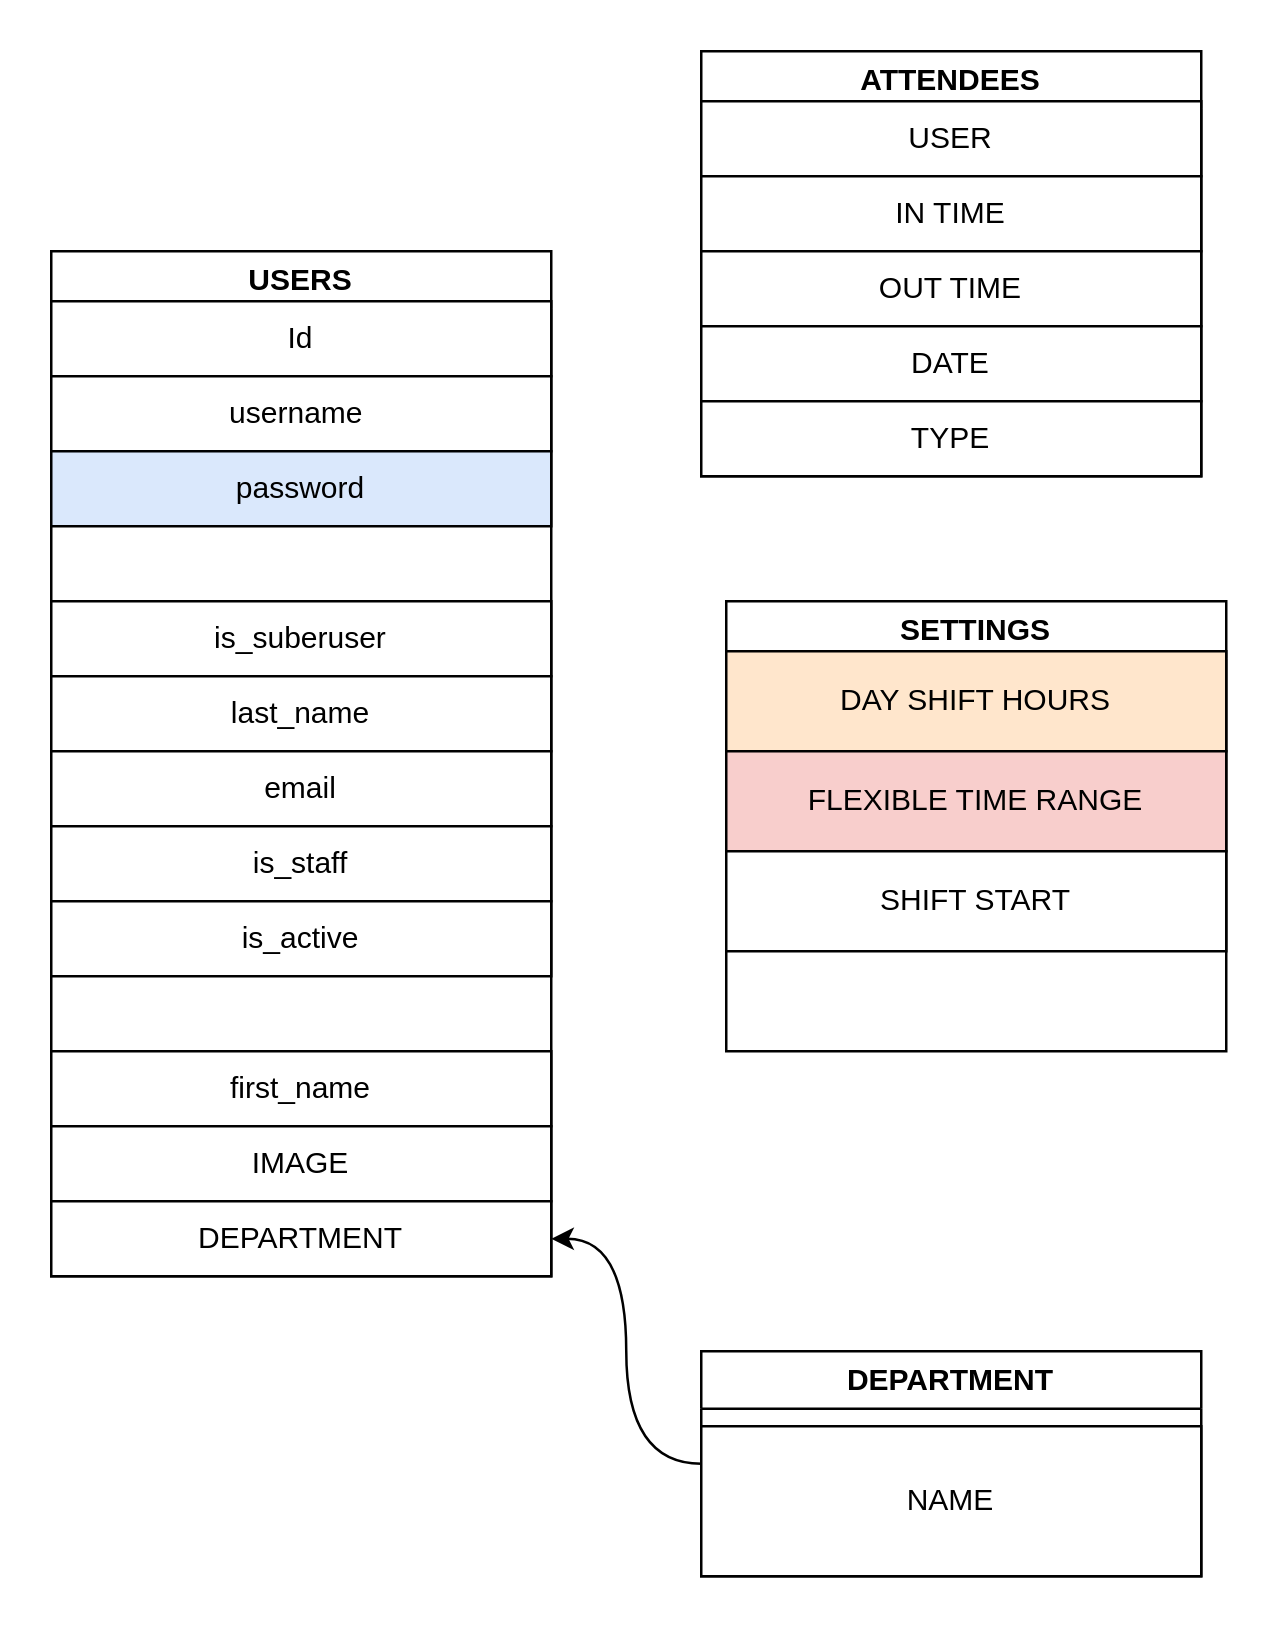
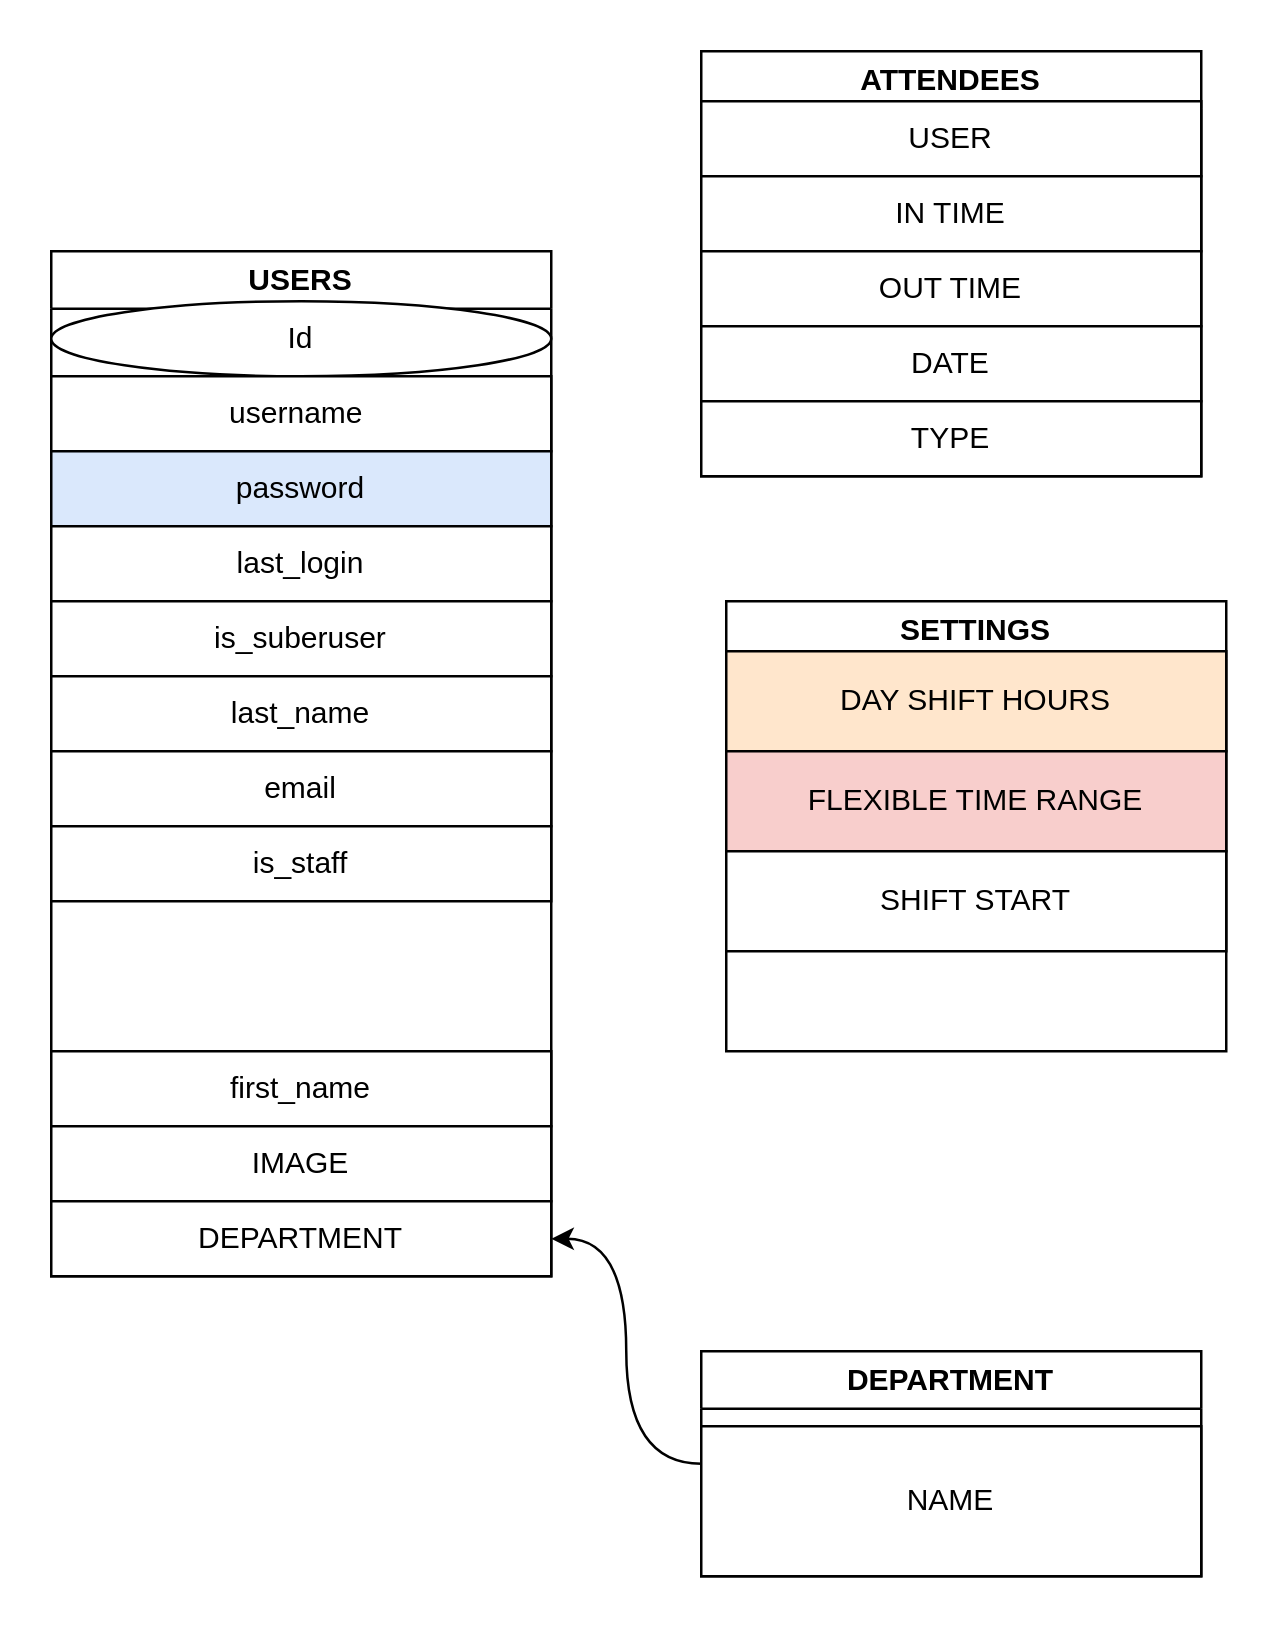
node "Id": shape rectangle -> ellipse
node "last_login": added
node "is_active": removed
